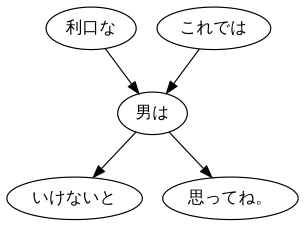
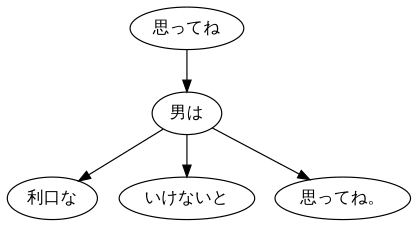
node "これでは": label "これでは" -> "思ってね"
edge "利口な" -> "男は": reversed
